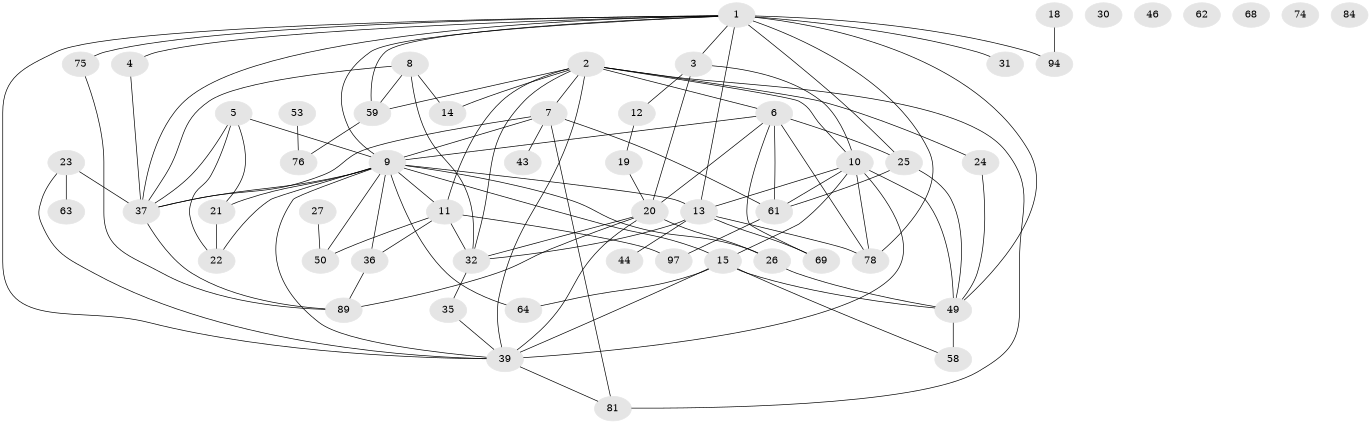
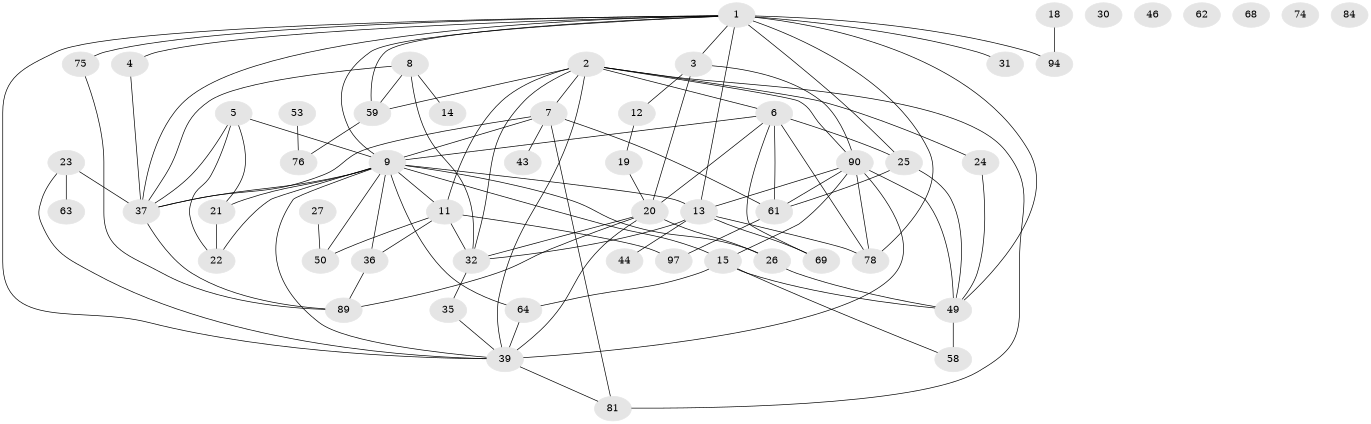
edge "2" -- "14": removed
node "10": label "10" -> "90"
edge "15" -- "39": now "64" -- "39"
